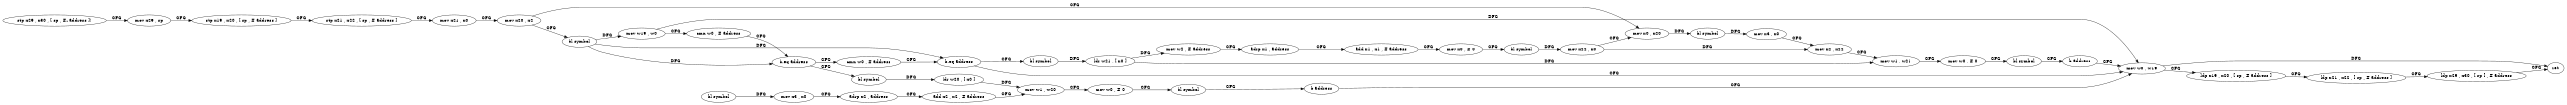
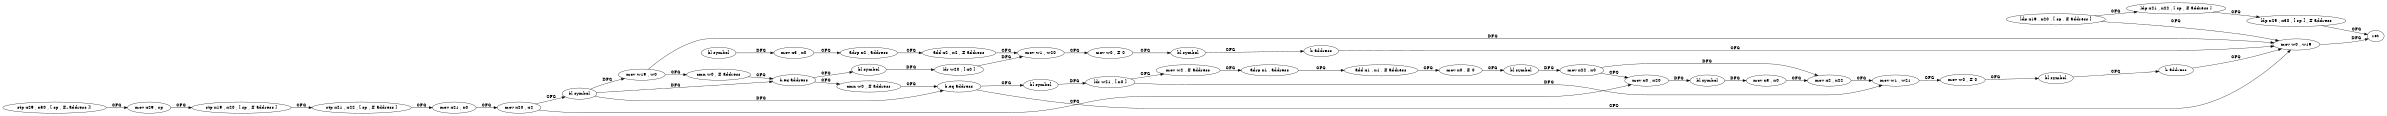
edge "ldr w21 , [ x0 ]" -> "mov w2 , # address": label "DFG" -> "CFG"
edge "mov w0 , w19" -> "ldp x19 , x20 , [ sp , # address ]": reversed
